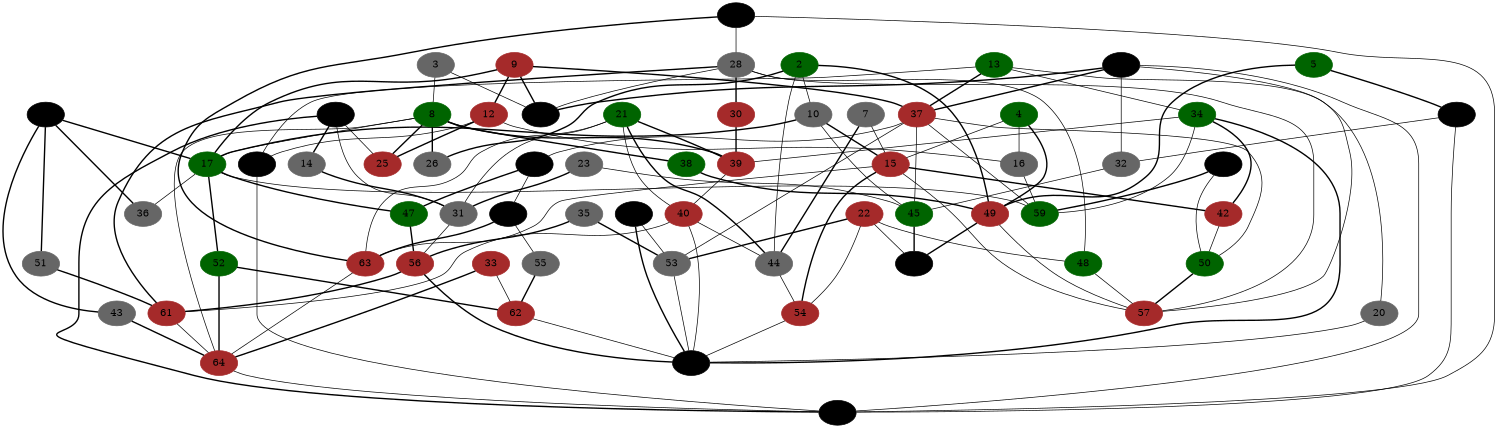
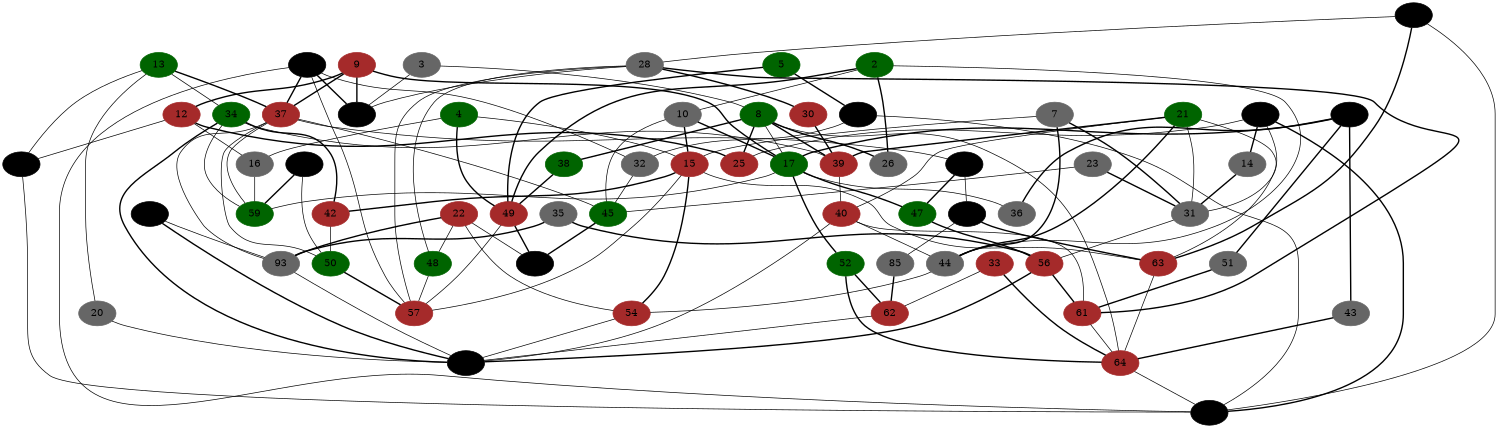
edge "7" -- "31": added
node "55": label "55" -> "85"
node "53": label "53" -> "93"
